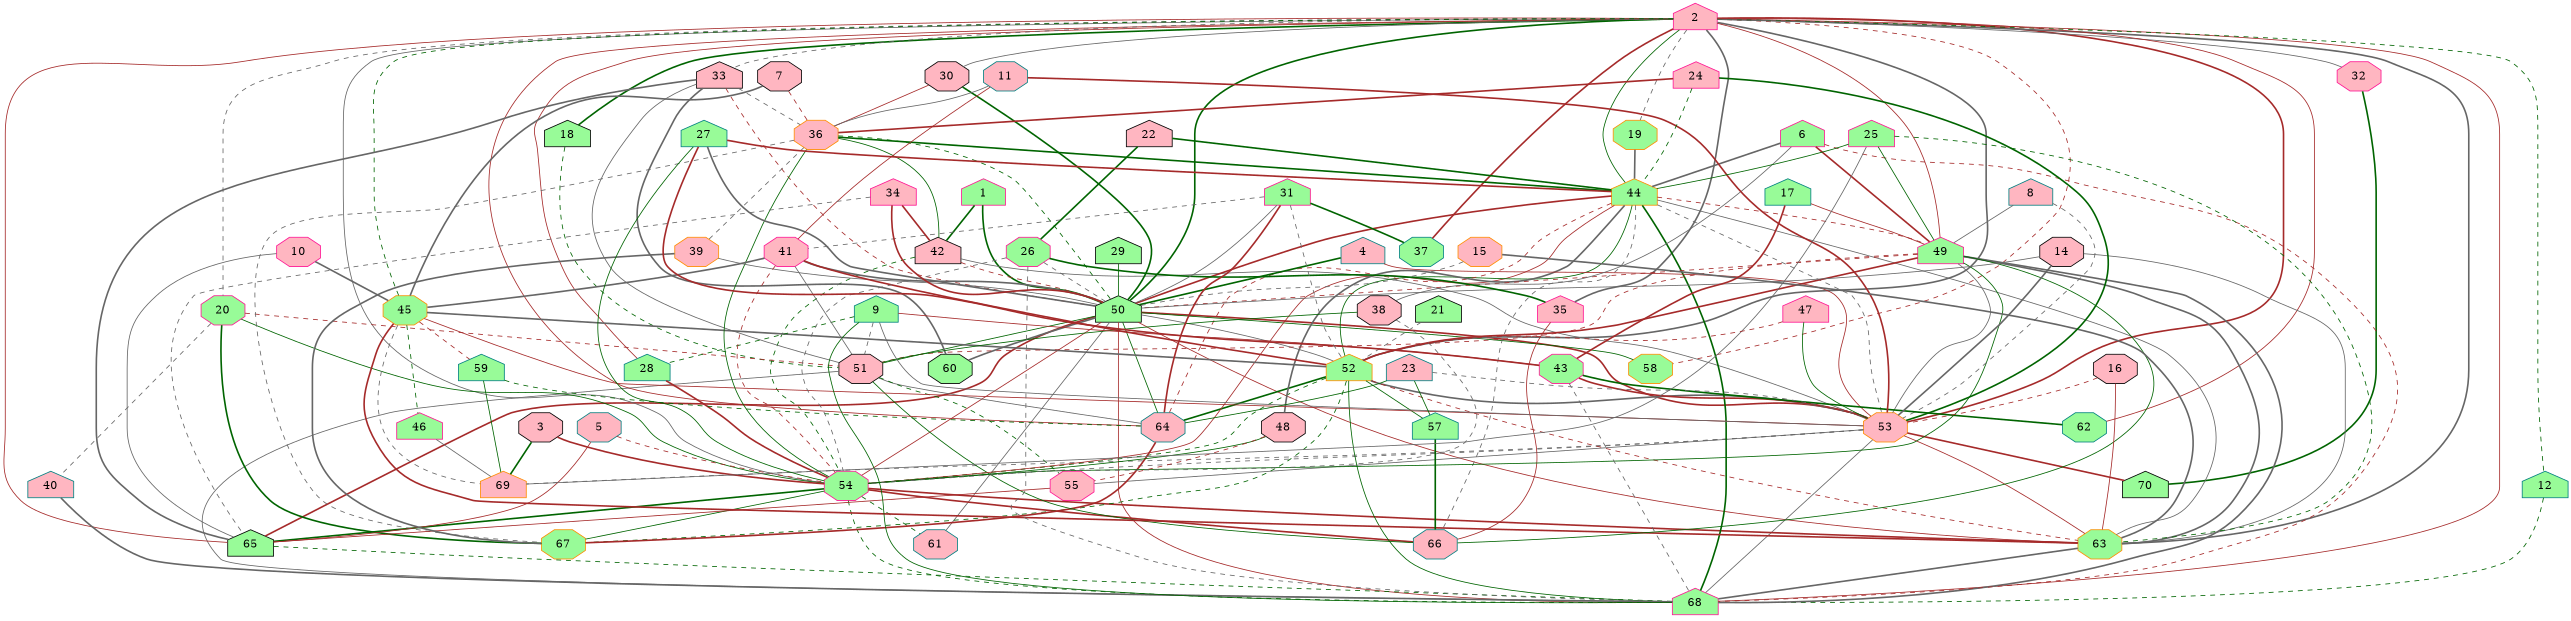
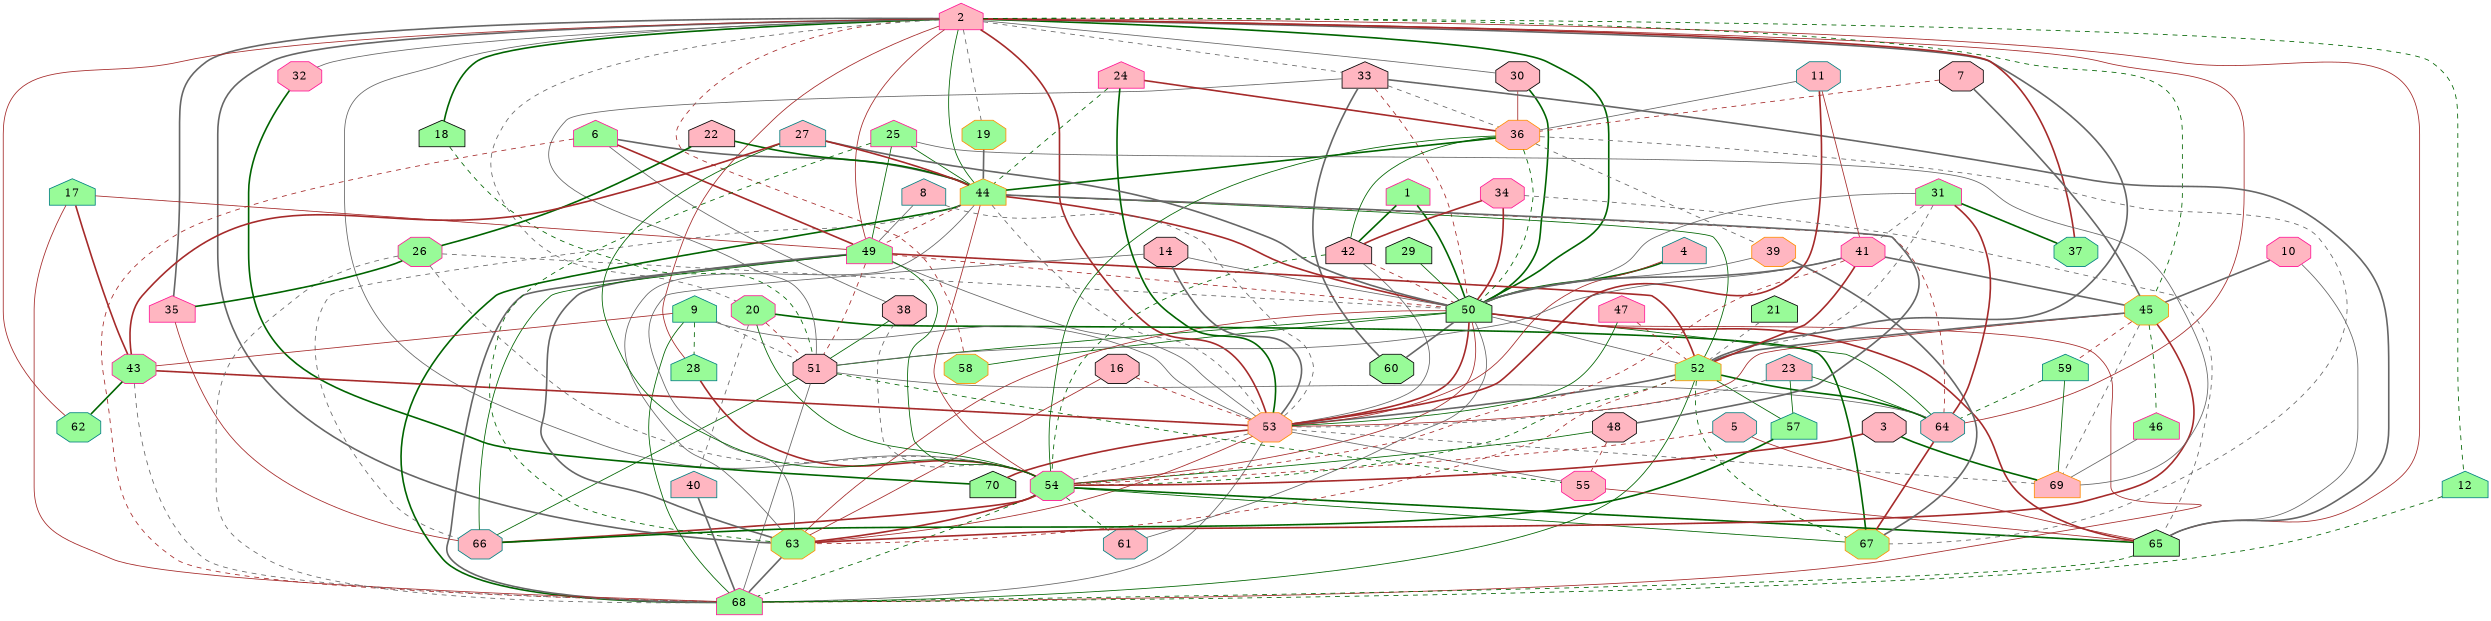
node "27": fillcolor palegreen -> lightpink
node "34": shape house -> octagon
node "15": removed
edge "2" -- "68": now "17" -- "68"
